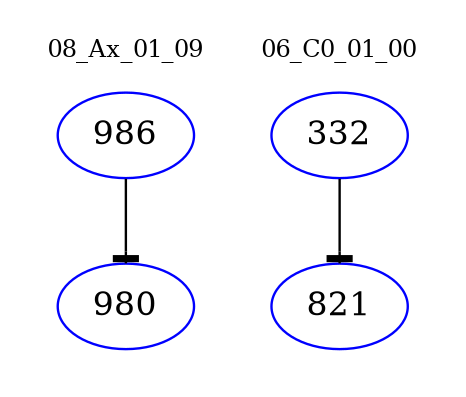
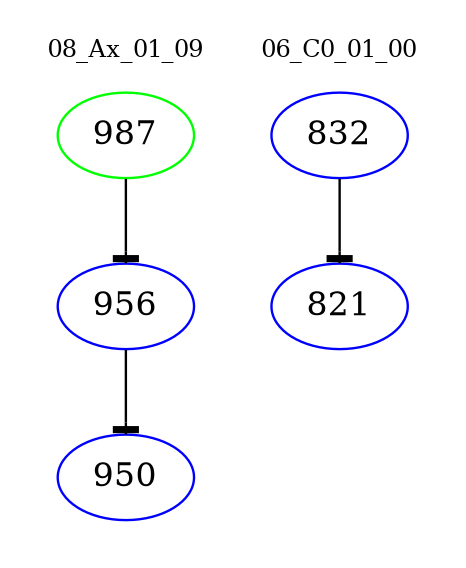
node "987": added
node "986": label "986" -> "956"
node "332": label "332" -> "832"
node "980": label "980" -> "950"
